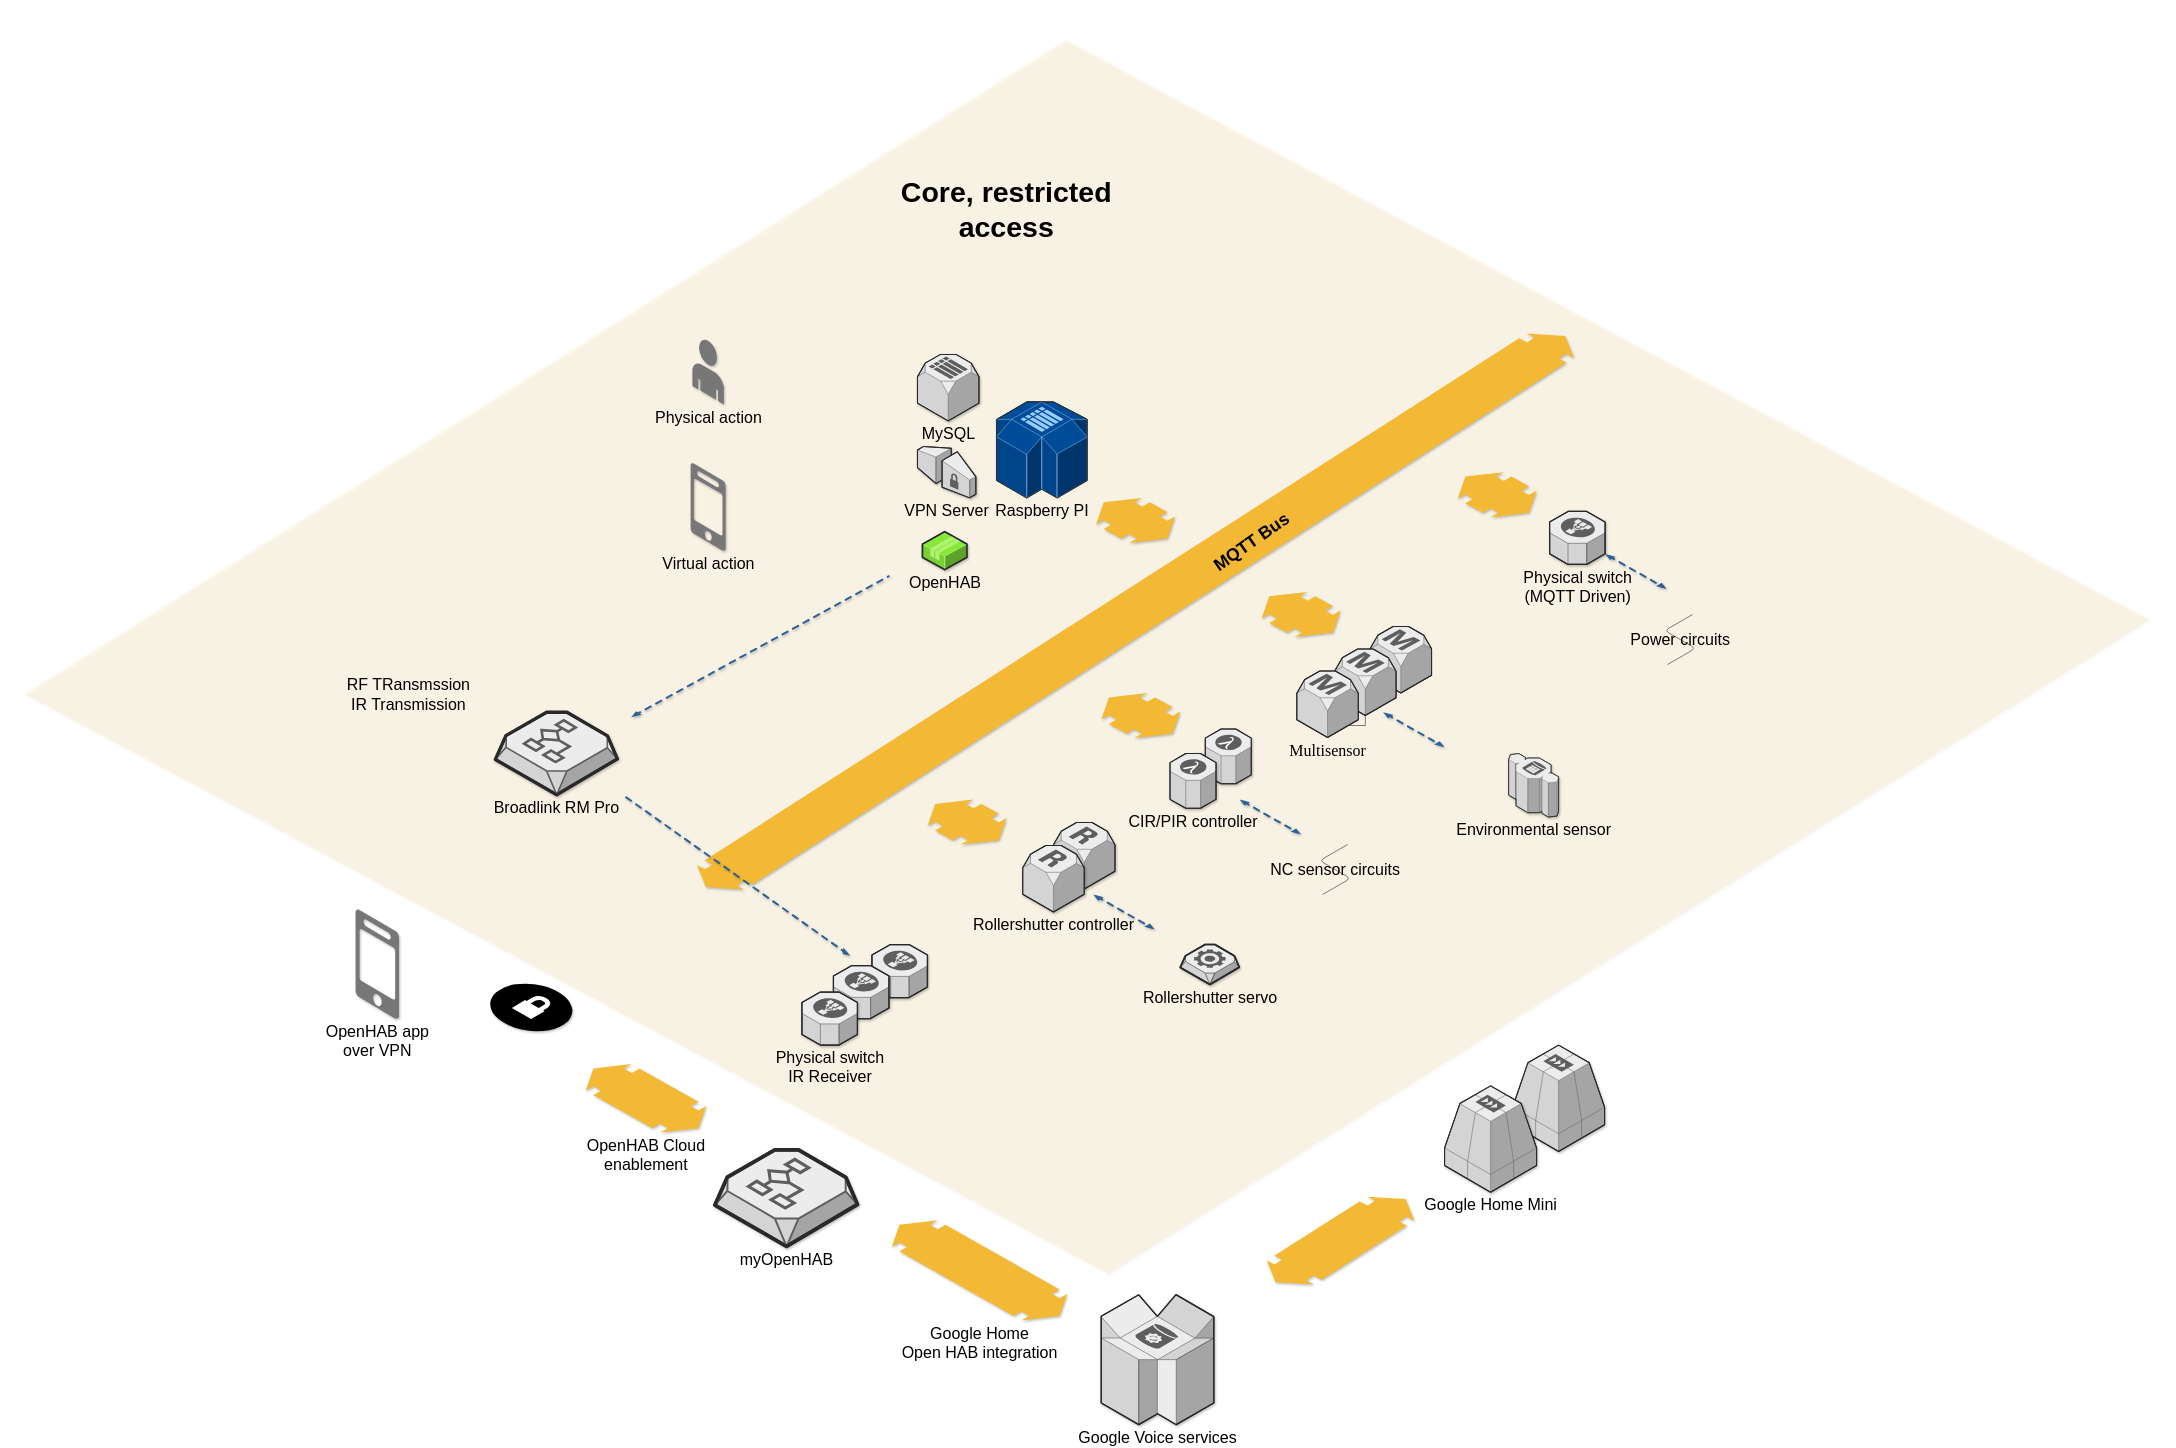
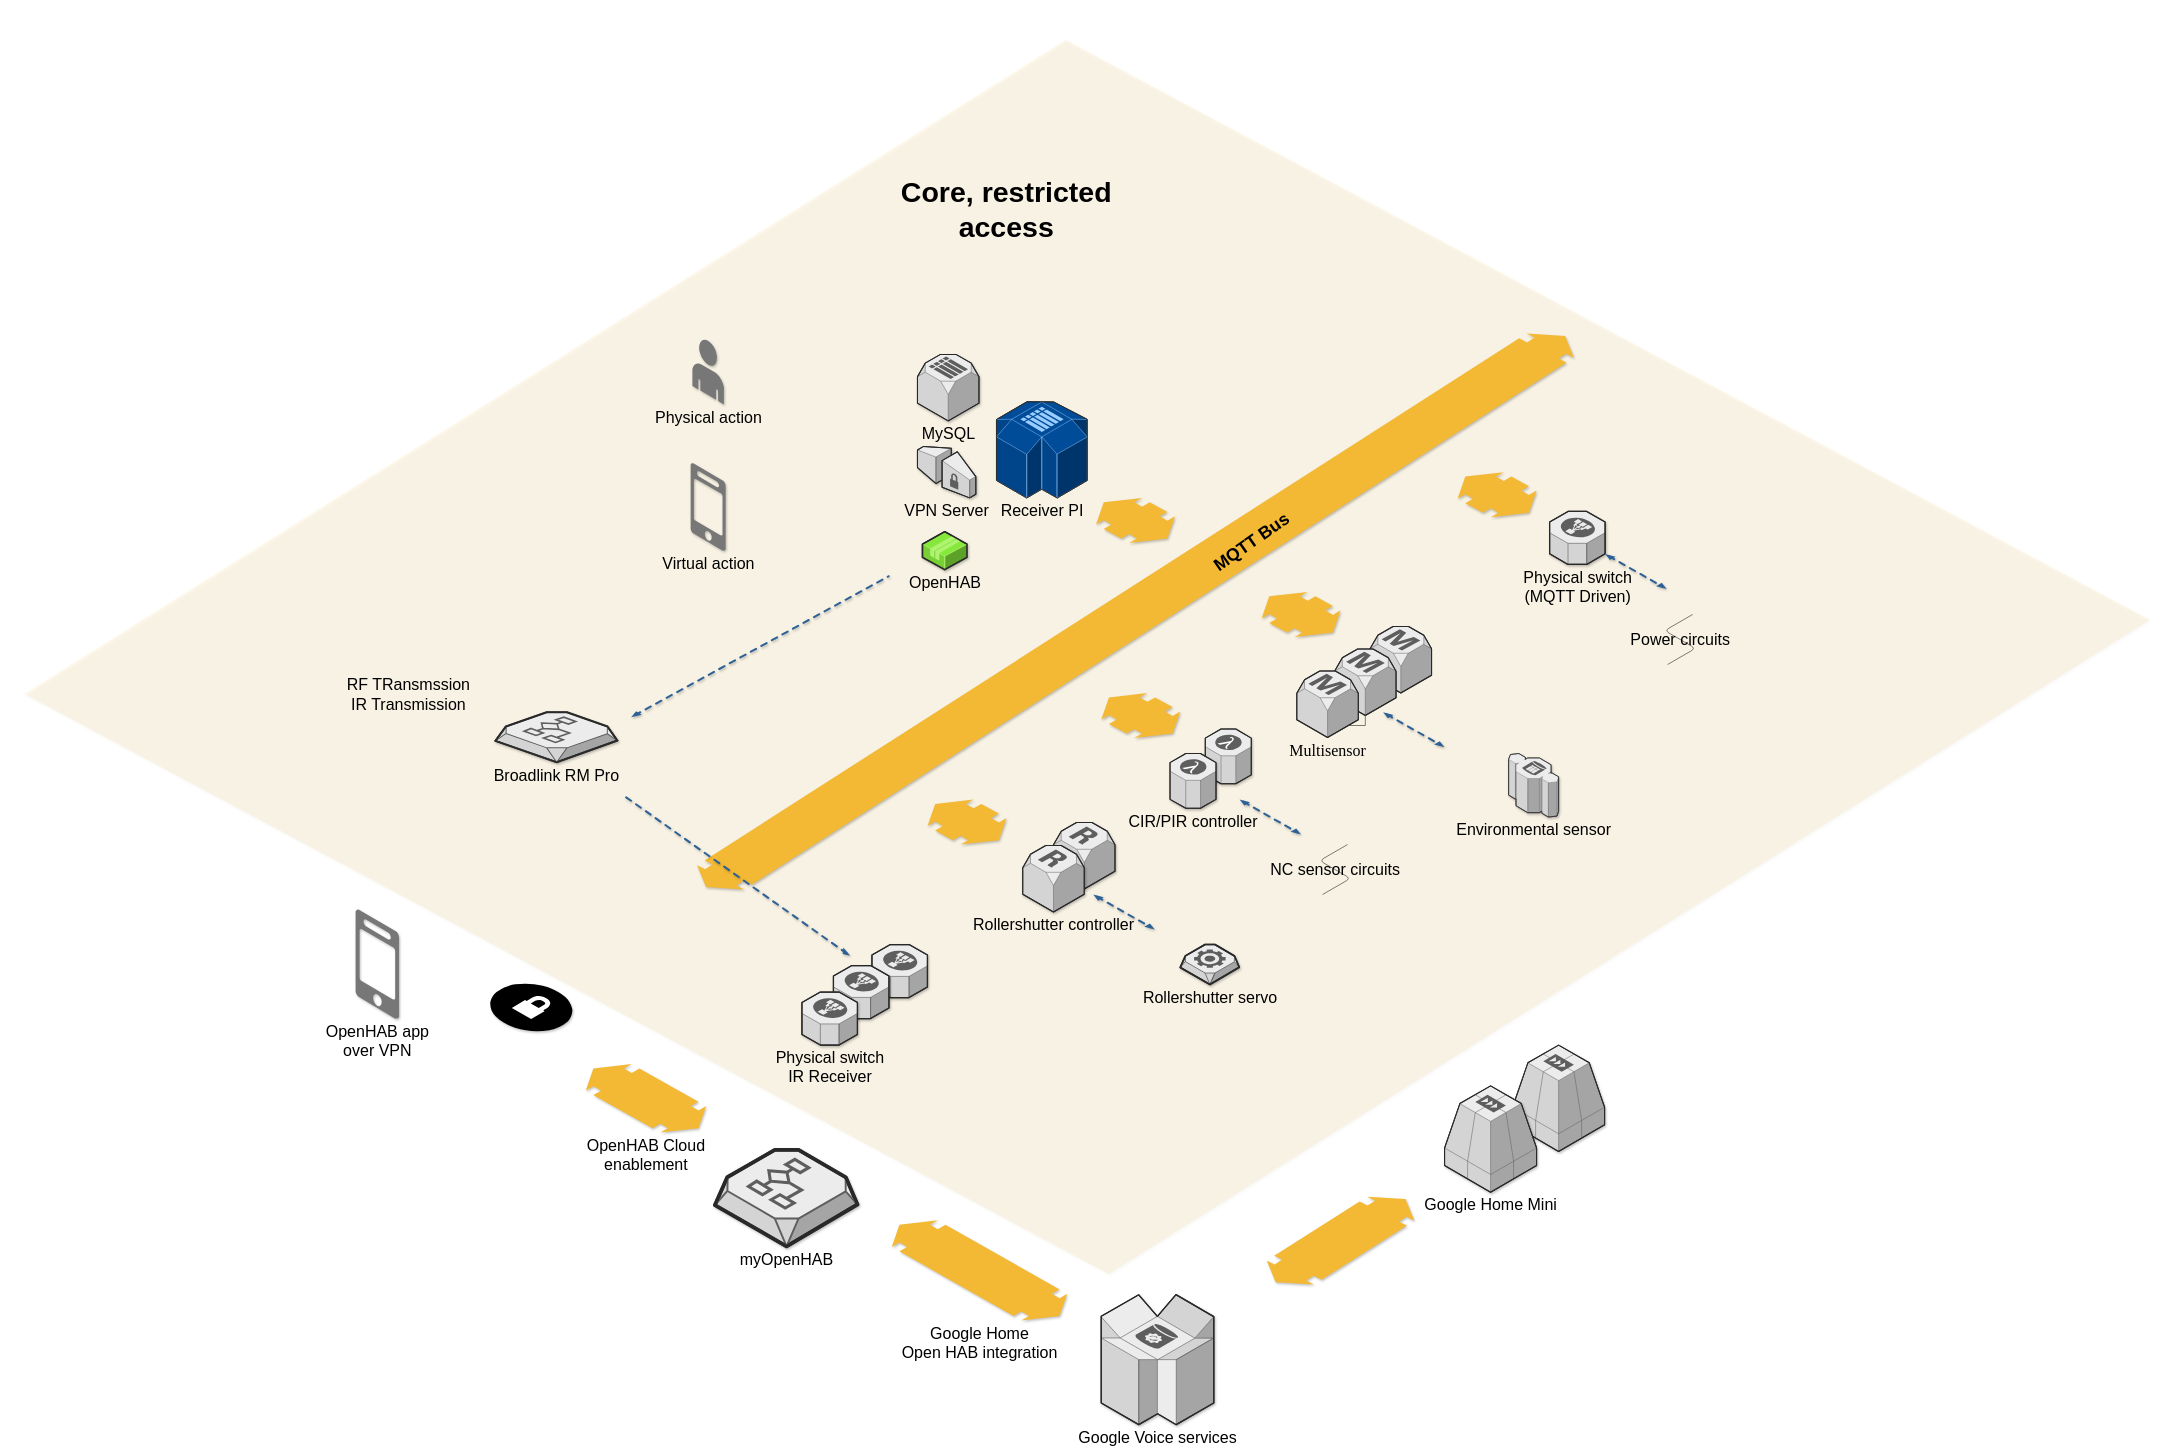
node "Raspberry PI": label "Raspberry PI" -> "Receiver PI"
node "Broadlink RM Pro": size 122x83 -> 122x50
